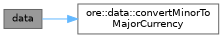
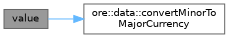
node "data": label "data" -> "value"
